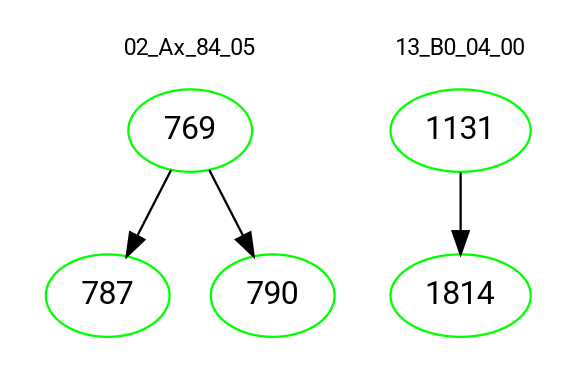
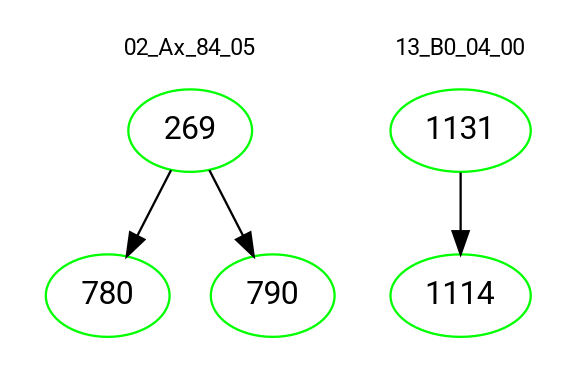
node "769": label "769" -> "269"
node "787": label "787" -> "780"
node "1814": label "1814" -> "1114"
